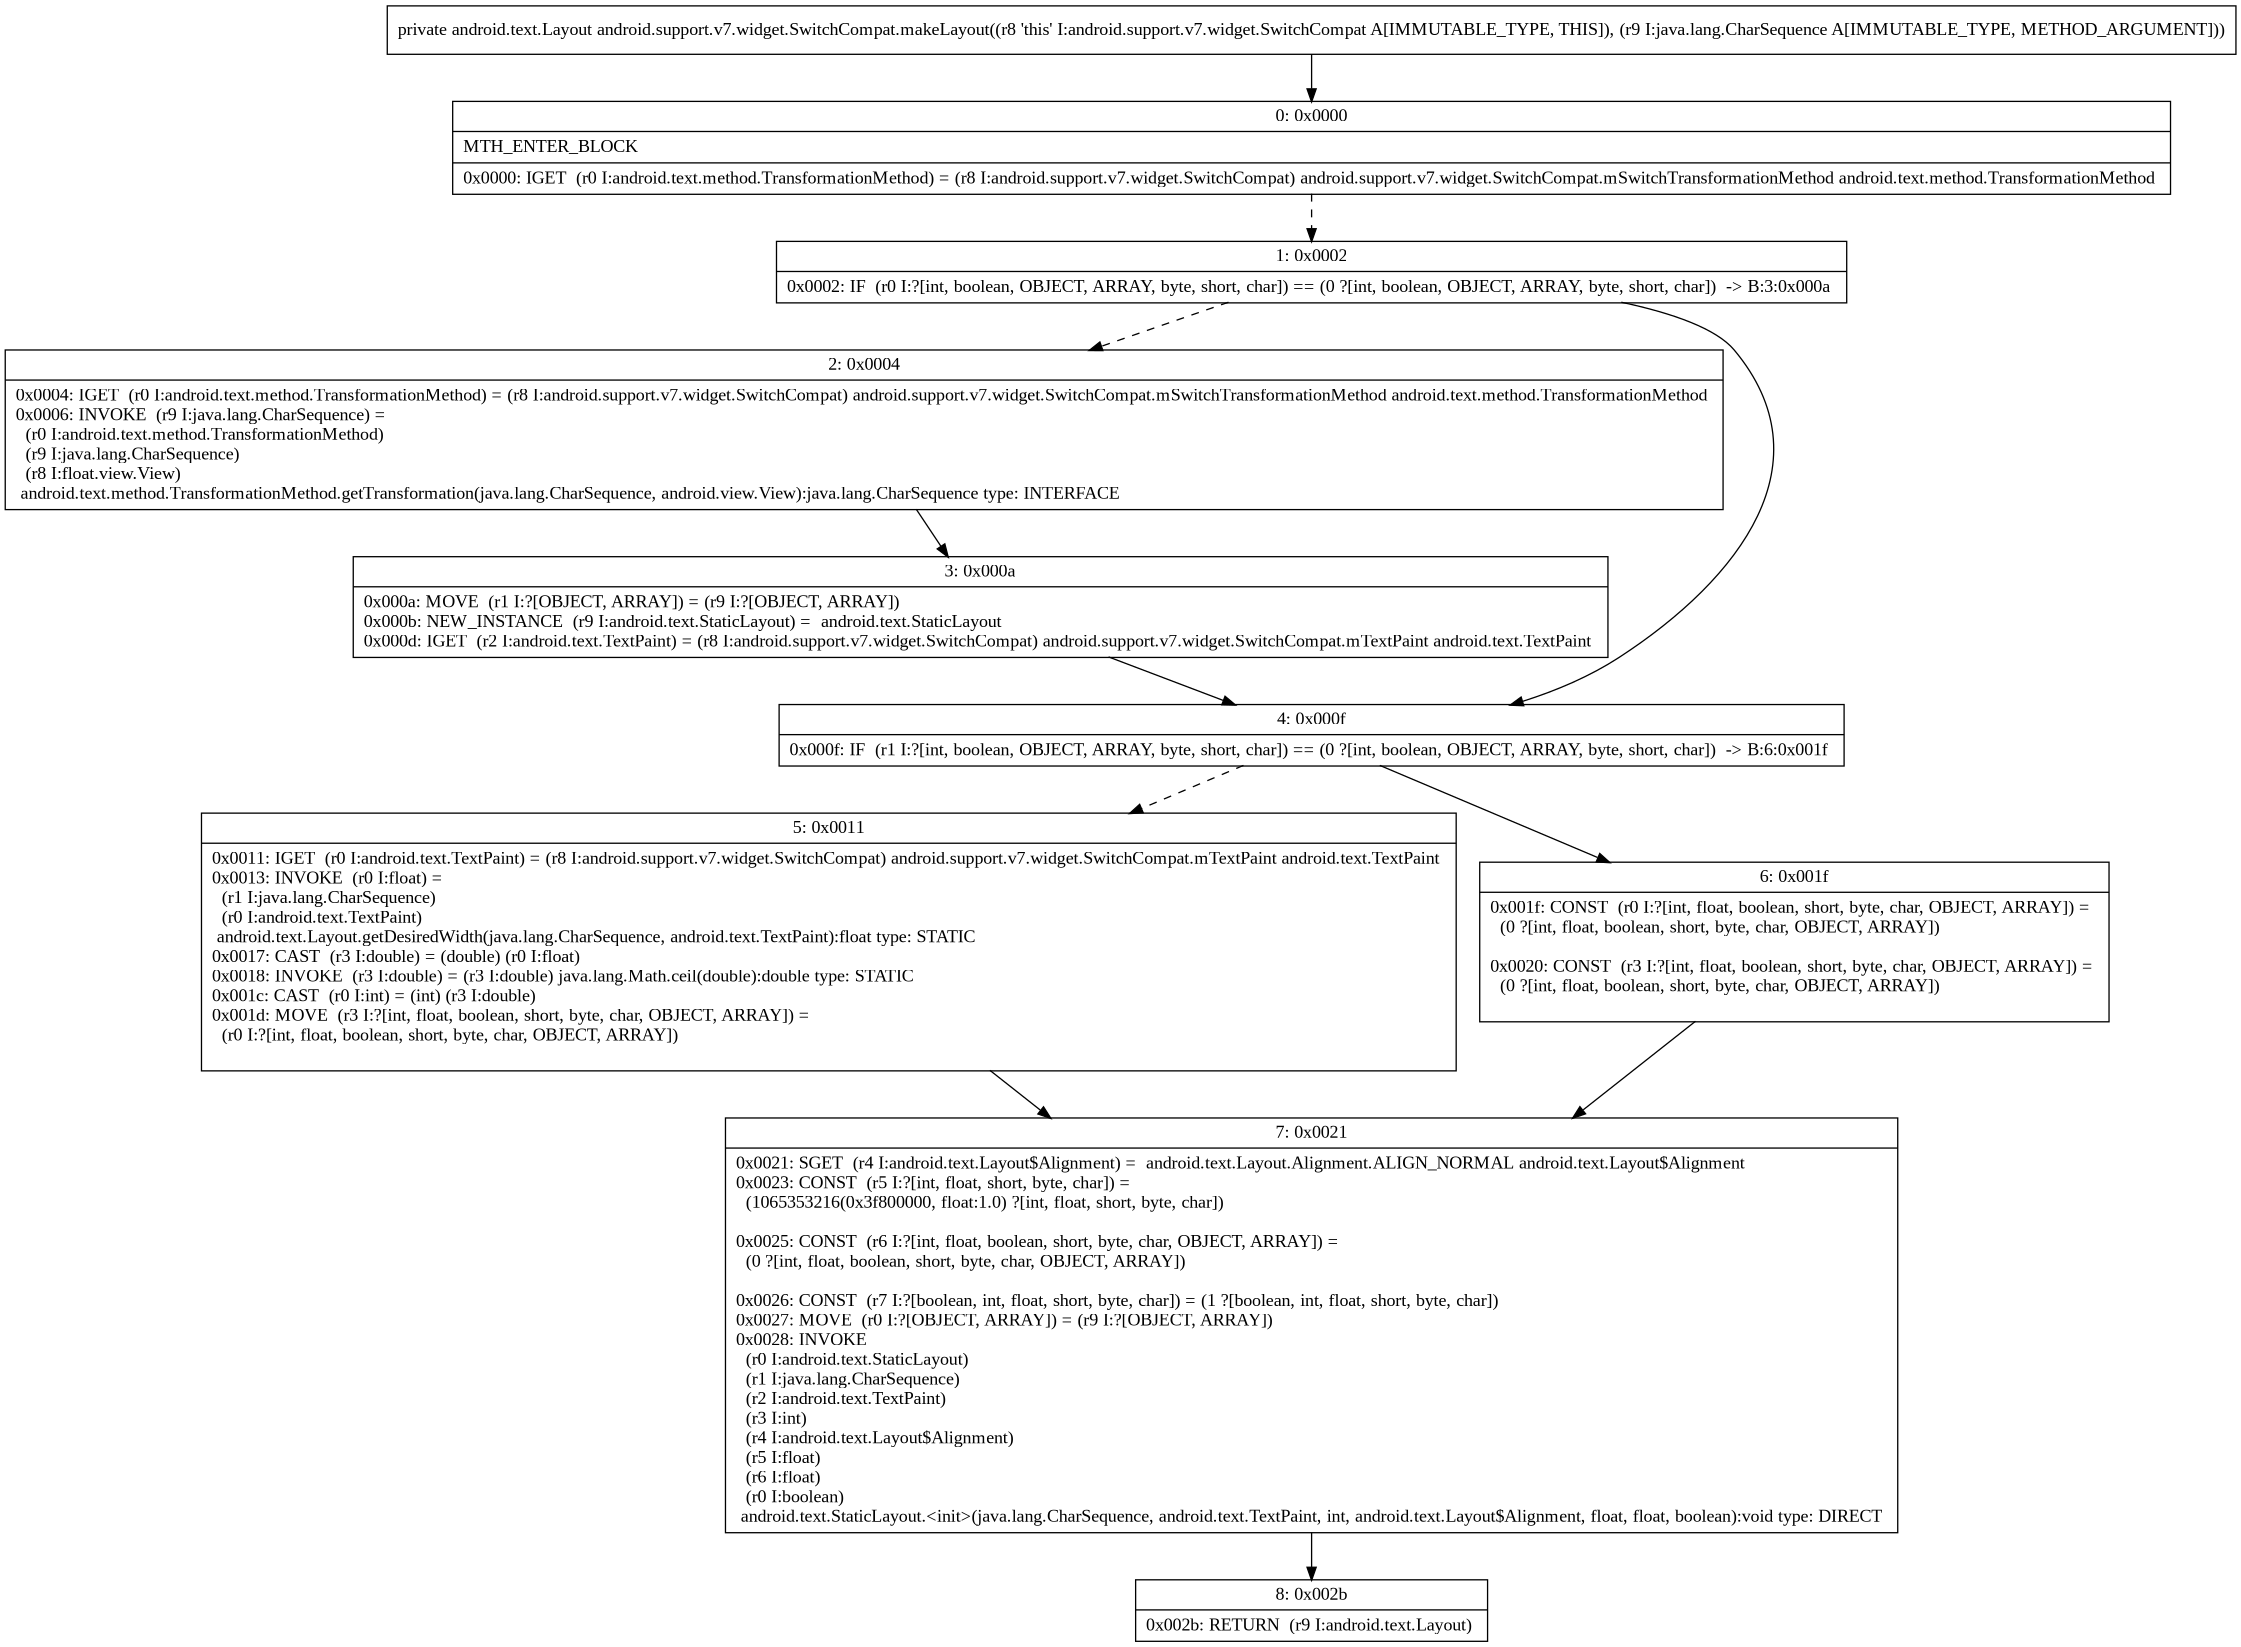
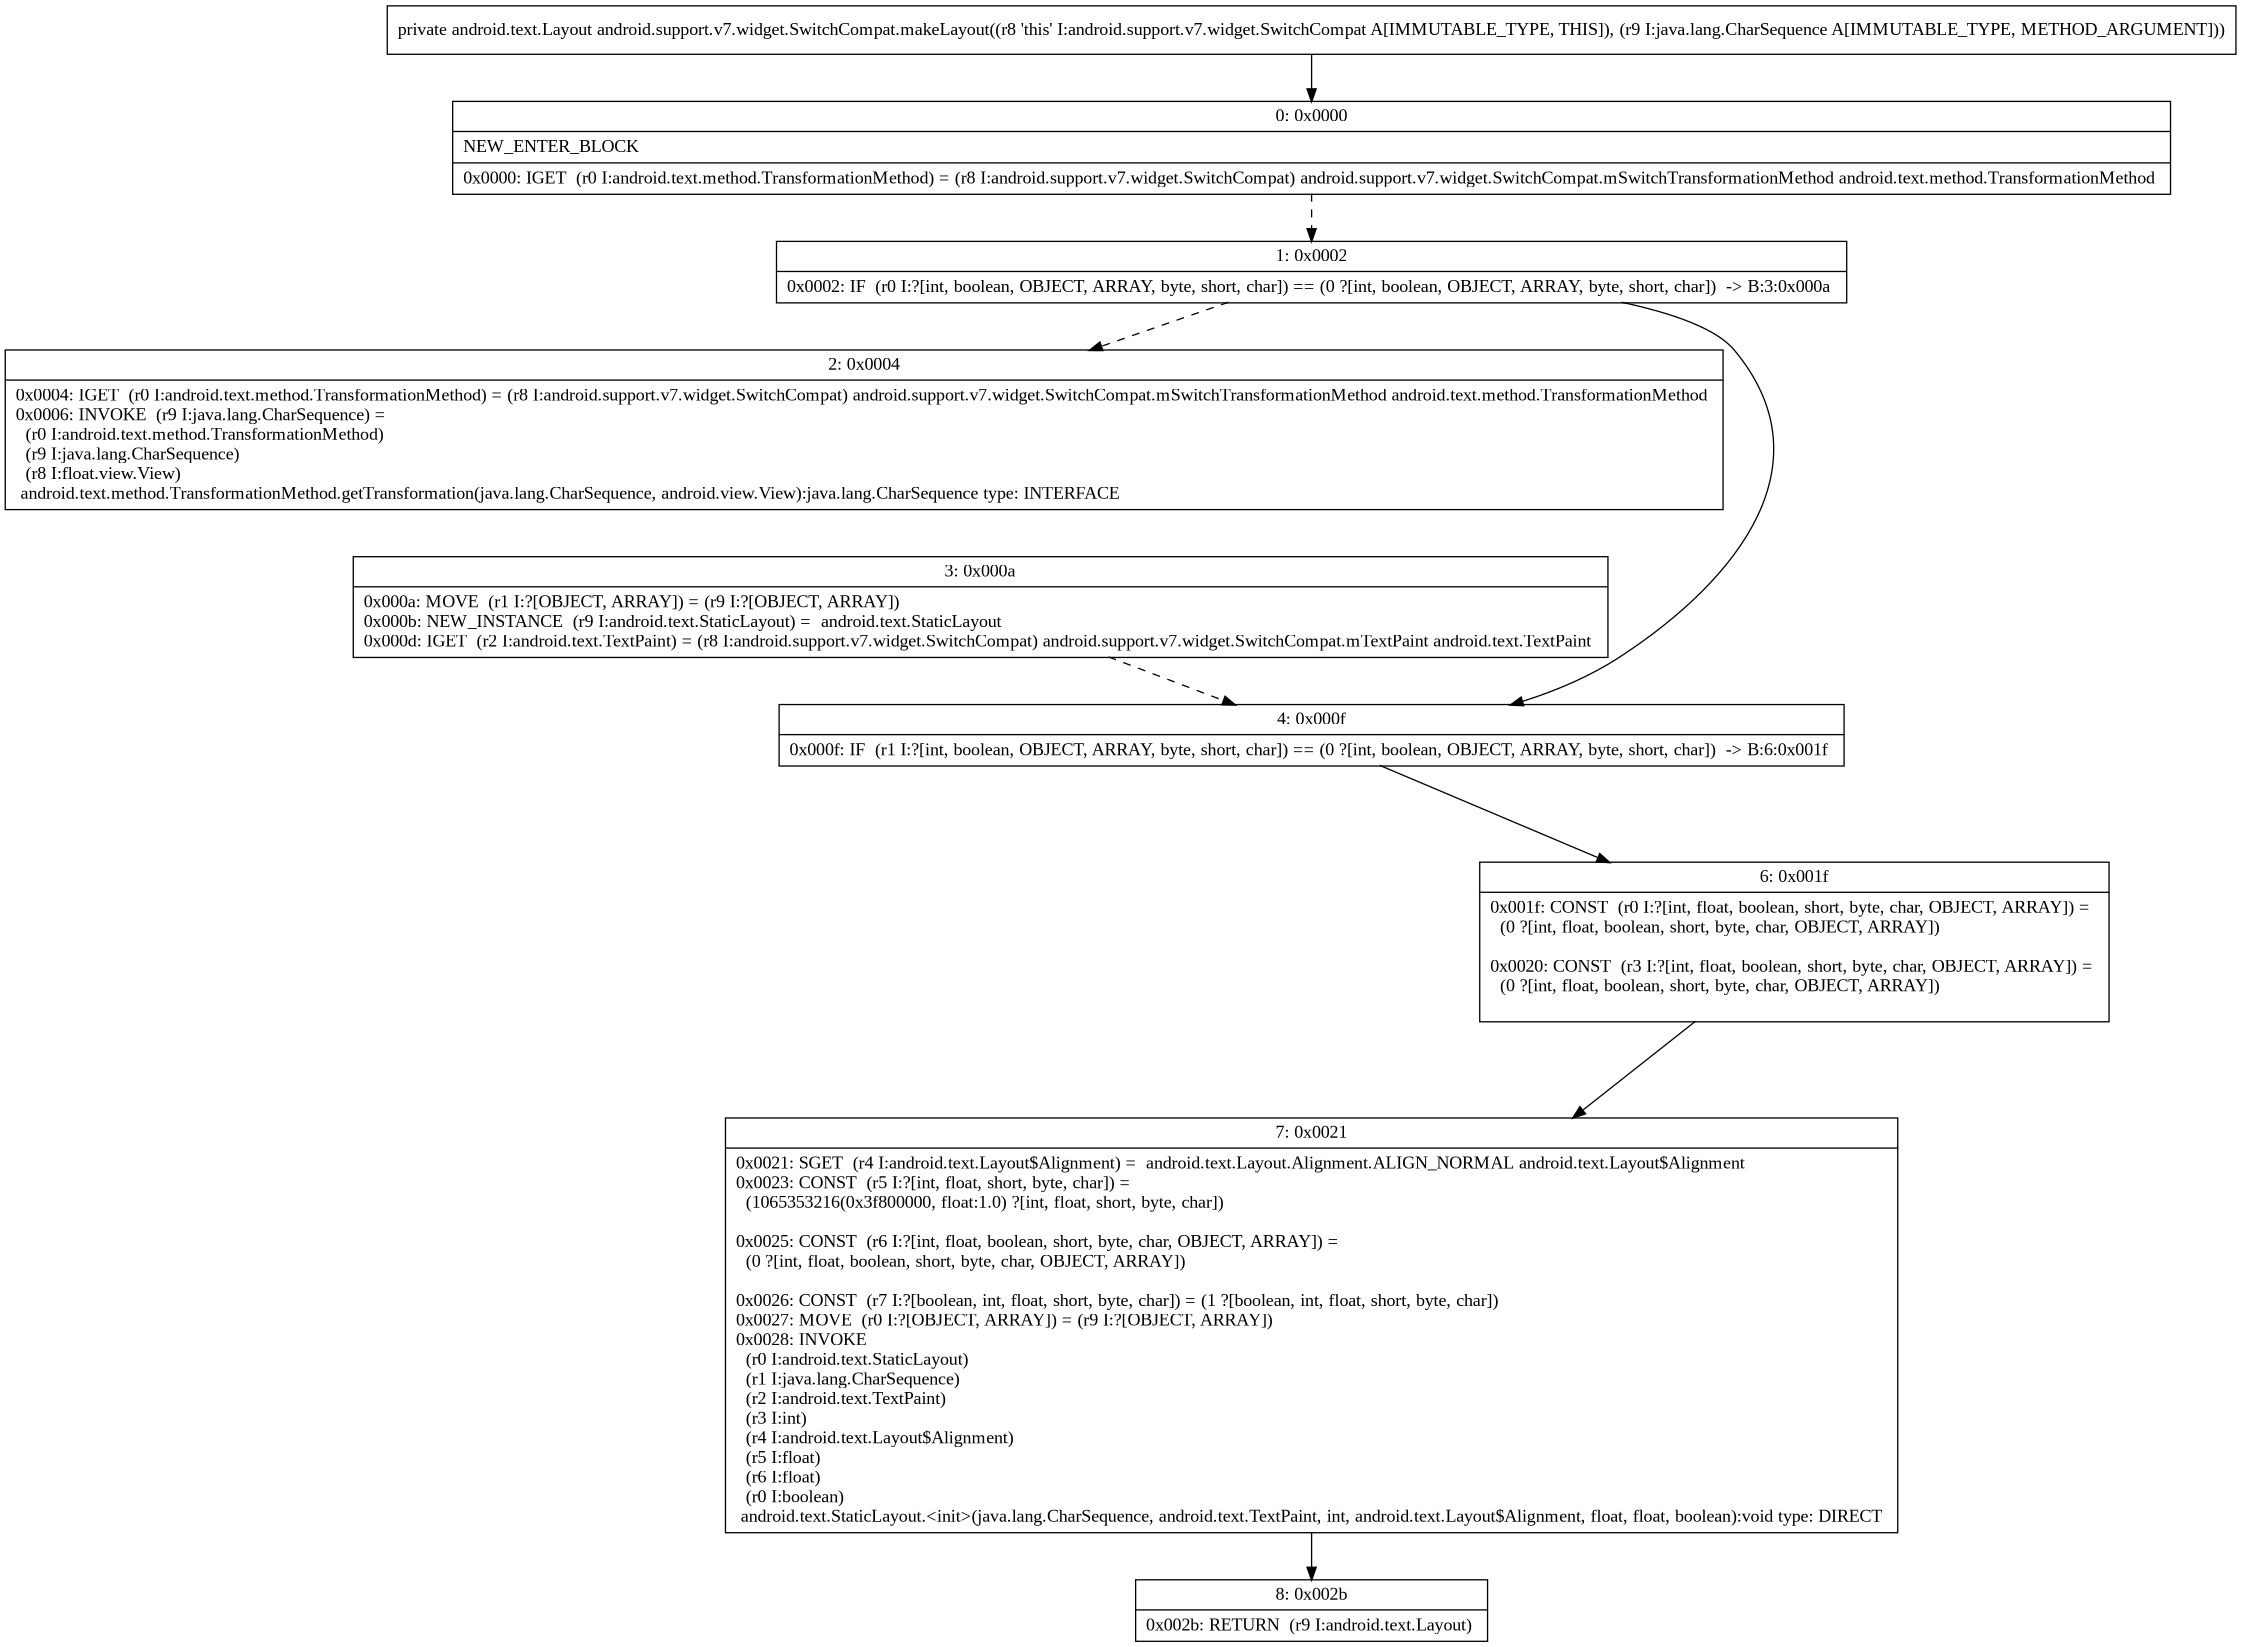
node "0: 0x0000": text "MTH_ENTER_BLOCK" -> "NEW_ENTER_BLOCK"
edge "2: 0x0004" -> "3: 0x000a": removed
edge "3: 0x000a" -> "4: 0x000f": style solid -> dashed
node "5: 0x0011": removed
